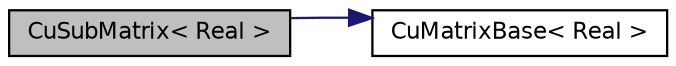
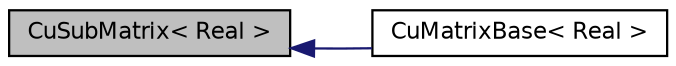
edge "CuSubMatrix< Real >" -> "CuMatrixBase< Real >": reversed
